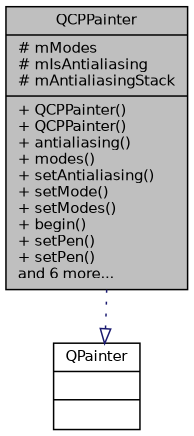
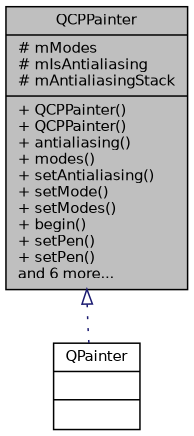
edge "QCPPainter" -> "QPainter": reversed
